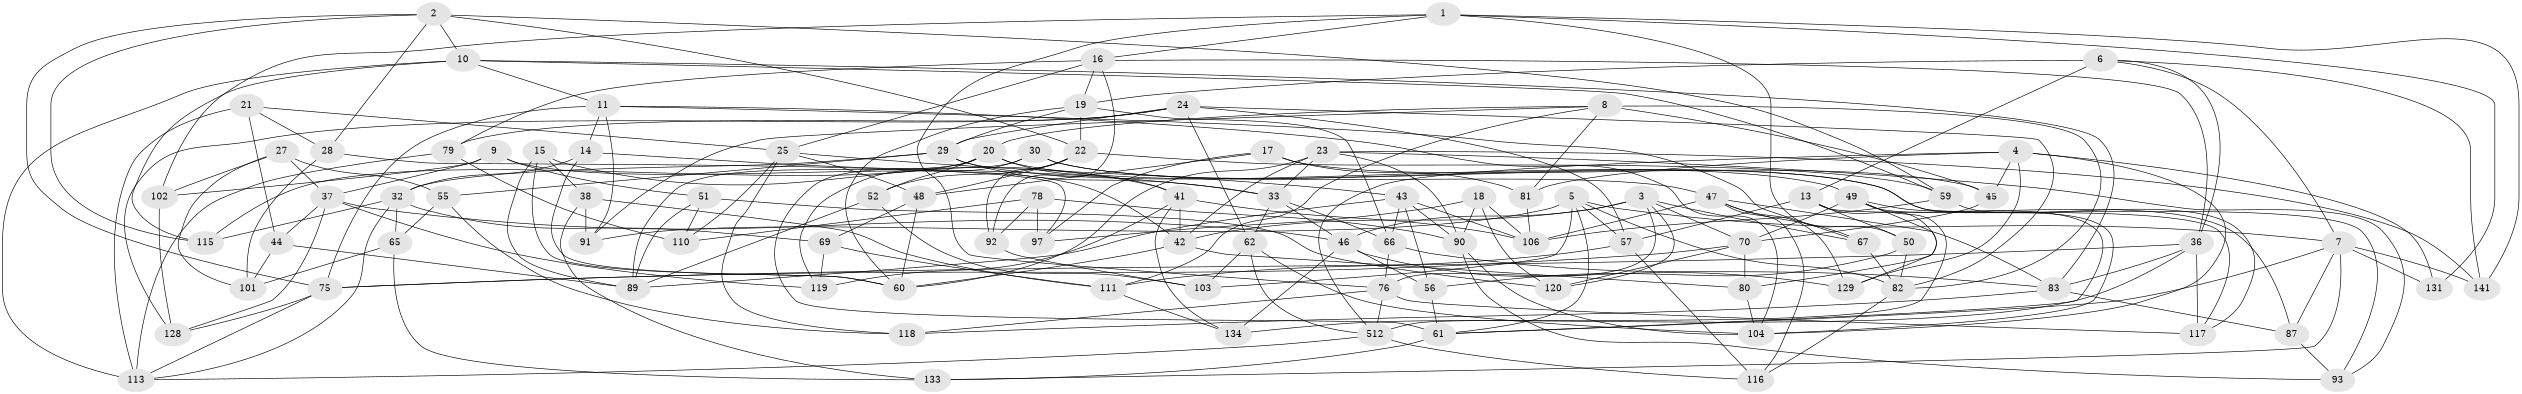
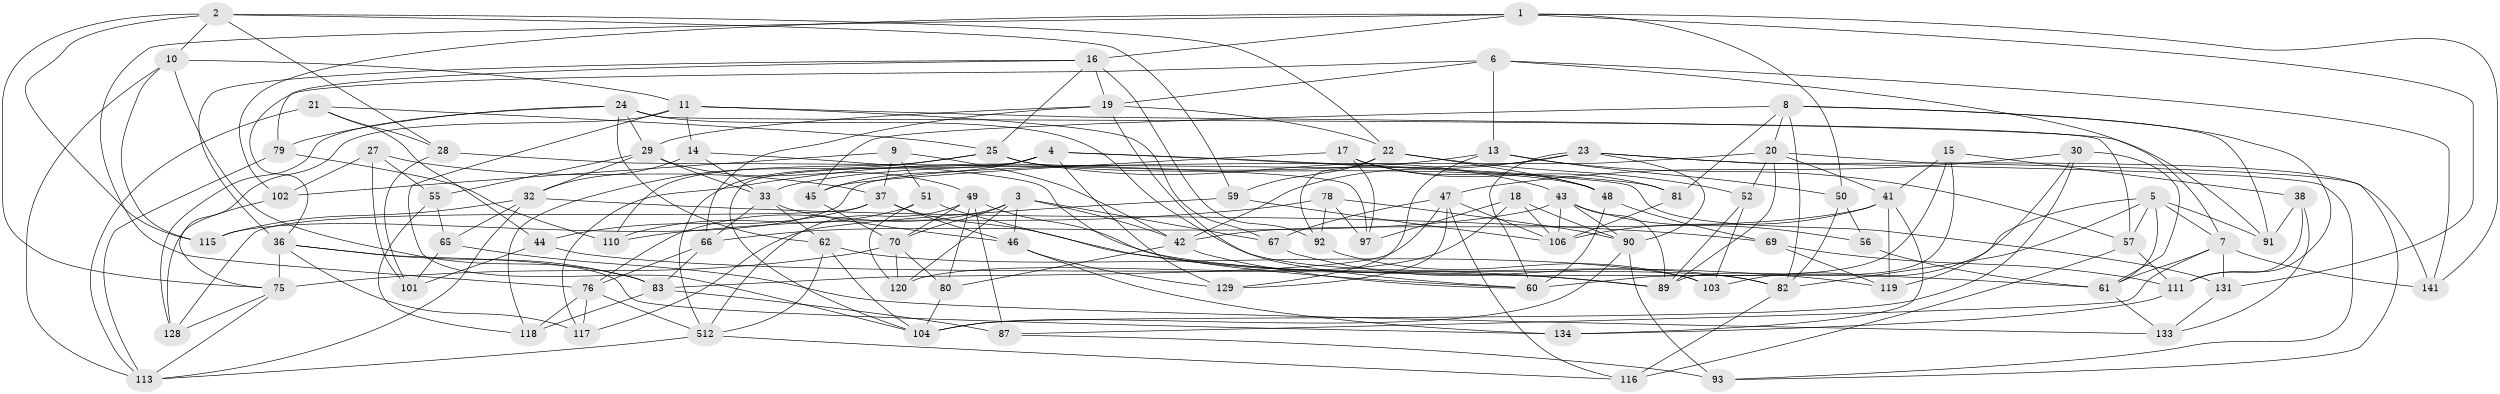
edge "10" -- "59": removed
edge "46" -- "56": removed
edge "7" -- "133": now "131" -- "133"
